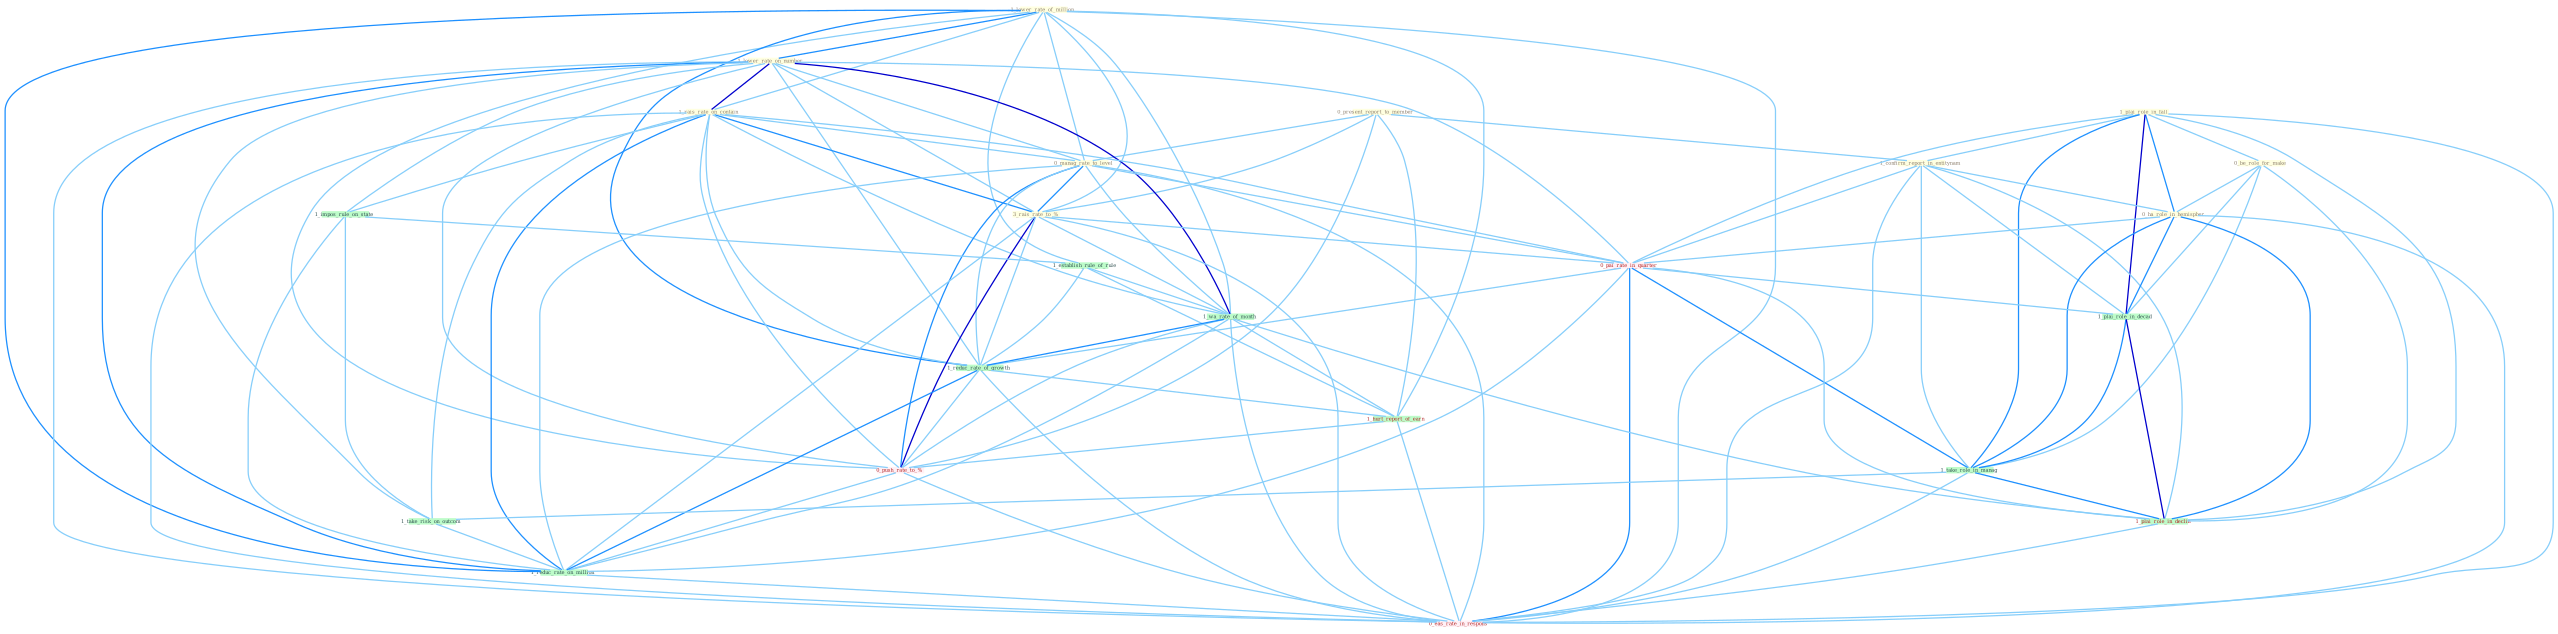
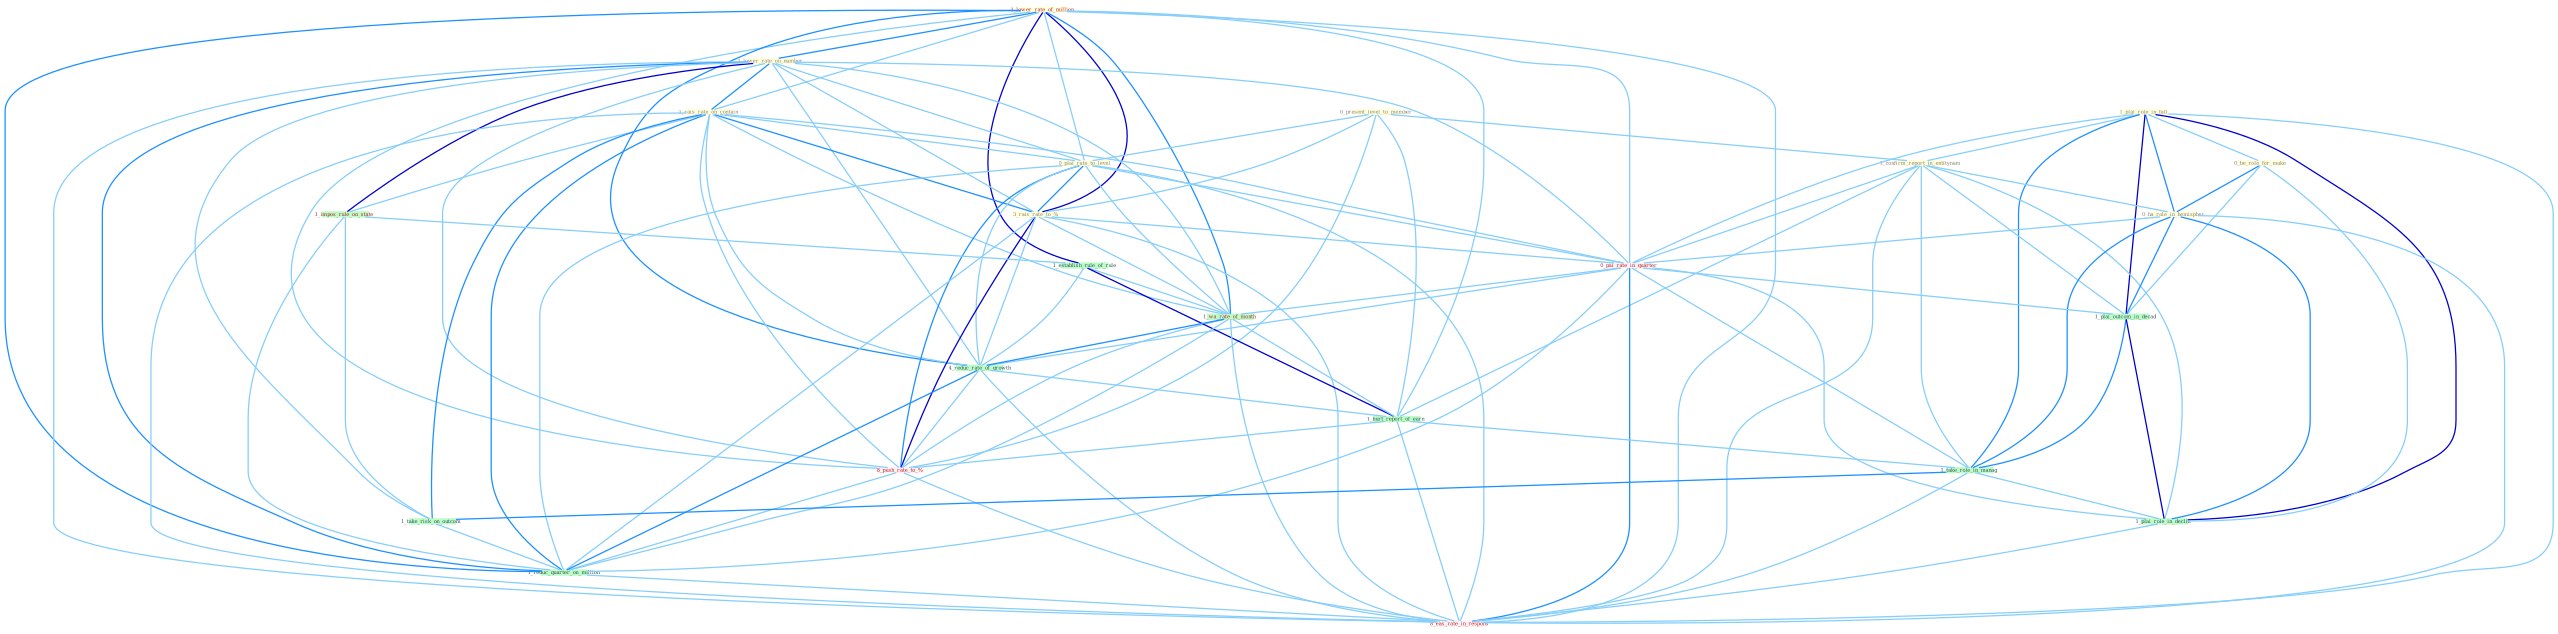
node "1_lower_rate_of_million": fontcolor #8b7d6b -> #b22222
edge "1_lower_rate_of_million" -- "0_pai_rate_in_quarter": added
edge "1_lower_rate_on_number" -- "1_rais_rate_on_contain": color #0000cd -> #1e90ff
edge "1_lower_rate_on_number" -- "1_impos_rule_on_state": color #87cefa -> #0000cd
node "0_present_report_to_member": label "0_present_report_to_member" -> "0_present_level_to_member"
edge "1_lower_rate_of_million" -- "3_rais_rate_to_%": color #87cefa -> #0000cd
edge "1_lower_rate_on_number" -- "1_wa_rate_of_month": color #0000cd -> #87cefa
edge "1_lower_rate_of_million" -- "1_wa_rate_of_month": color #87cefa -> #1e90ff
edge "1_lower_rate_of_million" -- "1_establish_rule_of_rule": color #87cefa -> #0000cd
node "0_manag_rate_to_level": label "0_manag_rate_to_level" -> "0_plai_rate_to_level"
edge "0_be_role_for_make" -- "0_ha_role_in_hemispher": color #87cefa -> #1e90ff
node "1_impos_rule_on_state": fontcolor #2f4f4f -> #b22222
edge "1_rais_rate_on_contain" -- "1_take_risk_on_outcom": color #87cefa -> #1e90ff
edge "1_confirm_report_in_entitynam" -- "1_hurt_report_of_earn": added
node "1_wa_rate_of_month": fontcolor #2f4f4f -> #b22222
node "1_plai_role_in_decad": label "1_plai_role_in_decad" -> "1_plai_outcom_in_decad"
edge "1_plai_role_in_fall" -- "1_plai_role_in_declin": color #87cefa -> #0000cd
edge "1_establish_rule_of_rule" -- "1_hurt_report_of_earn": color #87cefa -> #0000cd
edge "0_be_role_for_make" -- "1_take_role_in_manag": now "1_hurt_report_of_earn" -- "1_take_role_in_manag"
node "1_reduc_rate_of_growth": label "1_reduc_rate_of_growth" -> "4_reduc_rate_of_growth"
edge "0_pai_rate_in_quarter" -- "1_take_role_in_manag": color #1e90ff -> #87cefa
node "1_hurt_report_of_earn": fontcolor #b22222 -> #2f4f4f
edge "1_wa_rate_of_month" -- "1_plai_role_in_declin": now "1_wa_rate_of_month" -- "0_pai_rate_in_quarter"
node "0_push_rate_to_%": label "0_push_rate_to_%" -> "8_push_rate_to_%"
edge "1_take_role_in_manag" -- "1_plai_role_in_declin": color #1e90ff -> #87cefa
edge "1_take_role_in_manag" -- "1_take_risk_on_outcom": color #87cefa -> #1e90ff
node "1_plai_role_in_declin": fontcolor #b22222 -> #2f4f4f
node "1_reduc_rate_on_million": label "1_reduc_rate_on_million" -> "1_reduc_quarter_on_million"
node "0_eas_rate_in_respons": label "0_eas_rate_in_respons" -> "8_eas_rate_in_respons"
